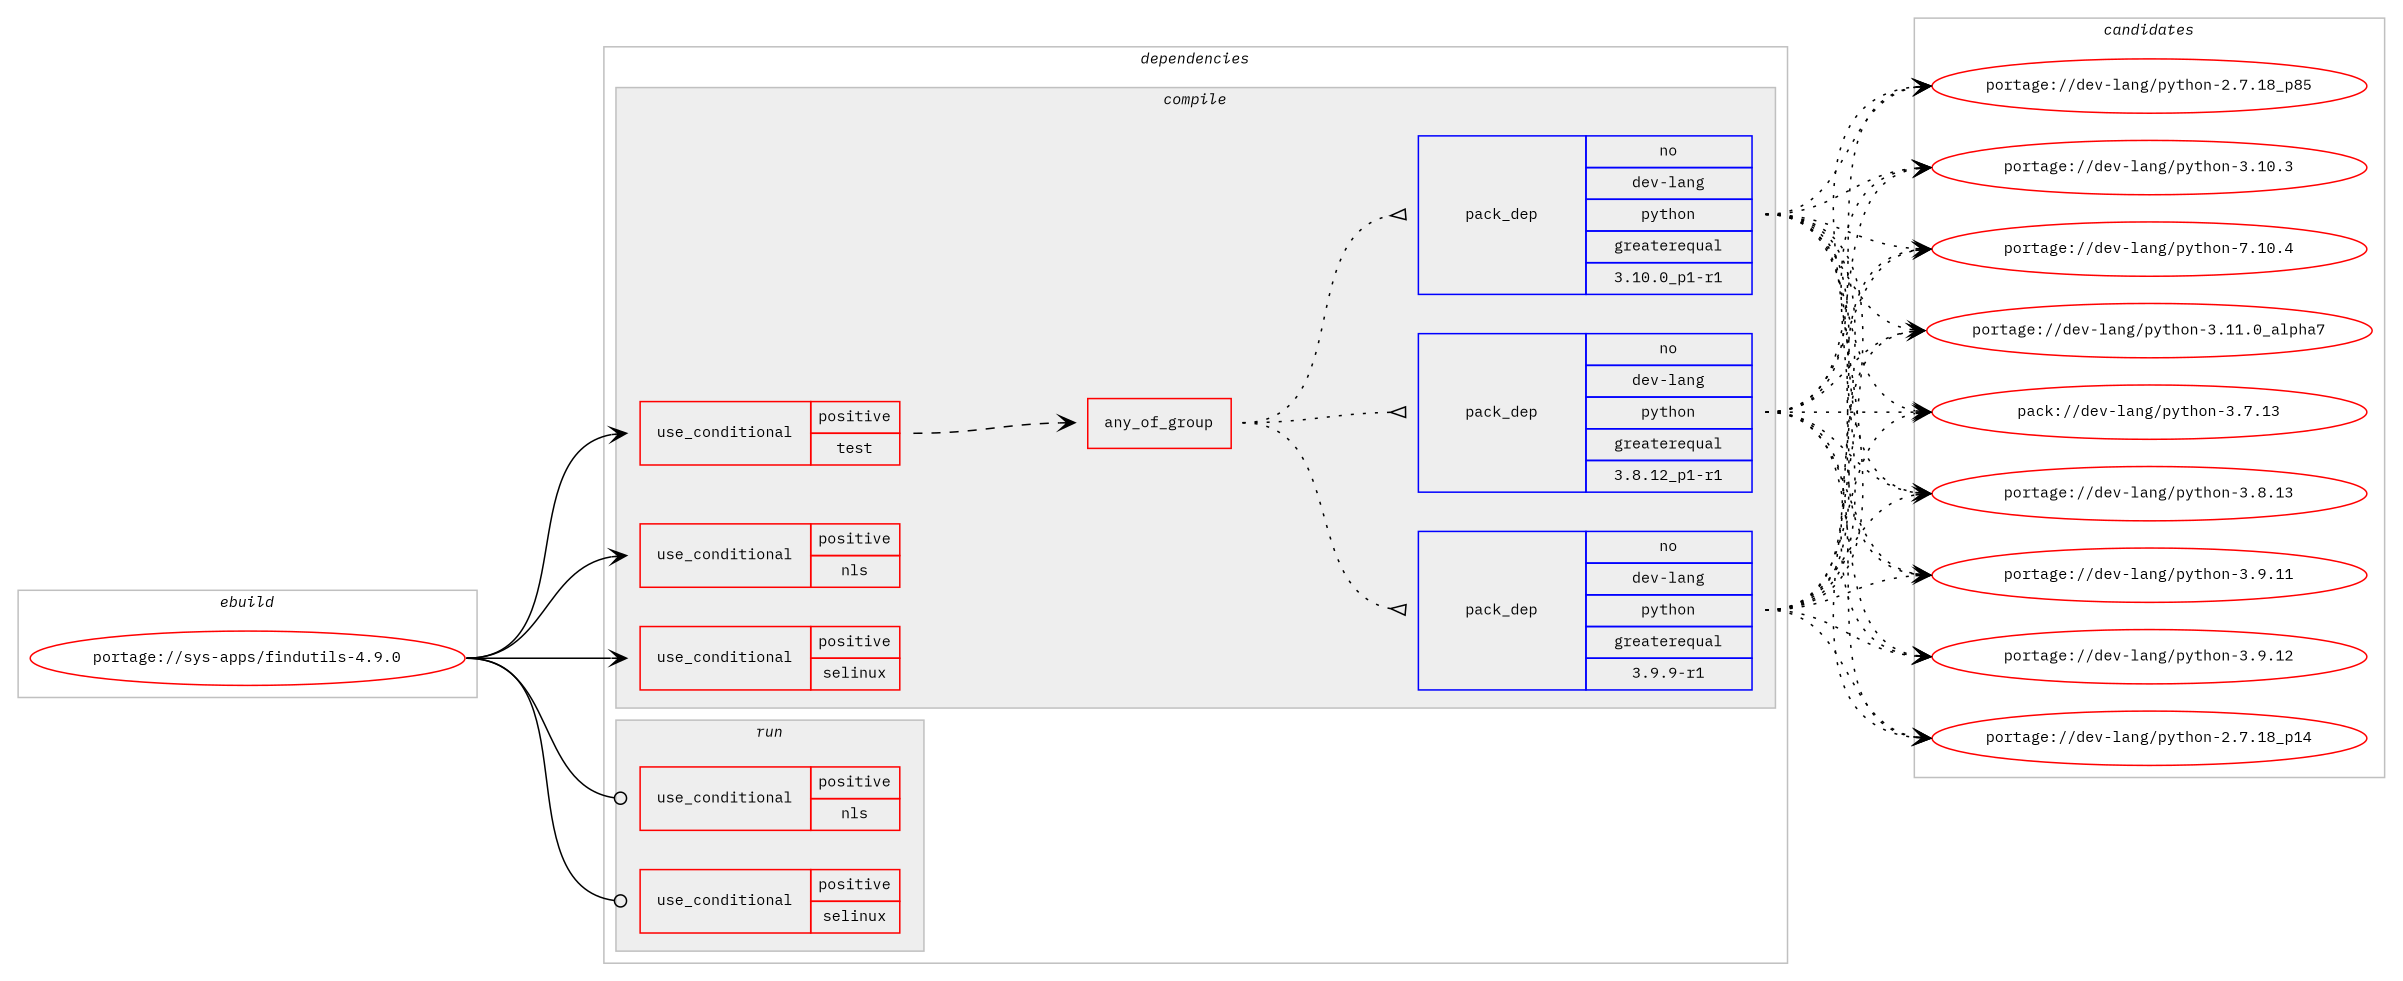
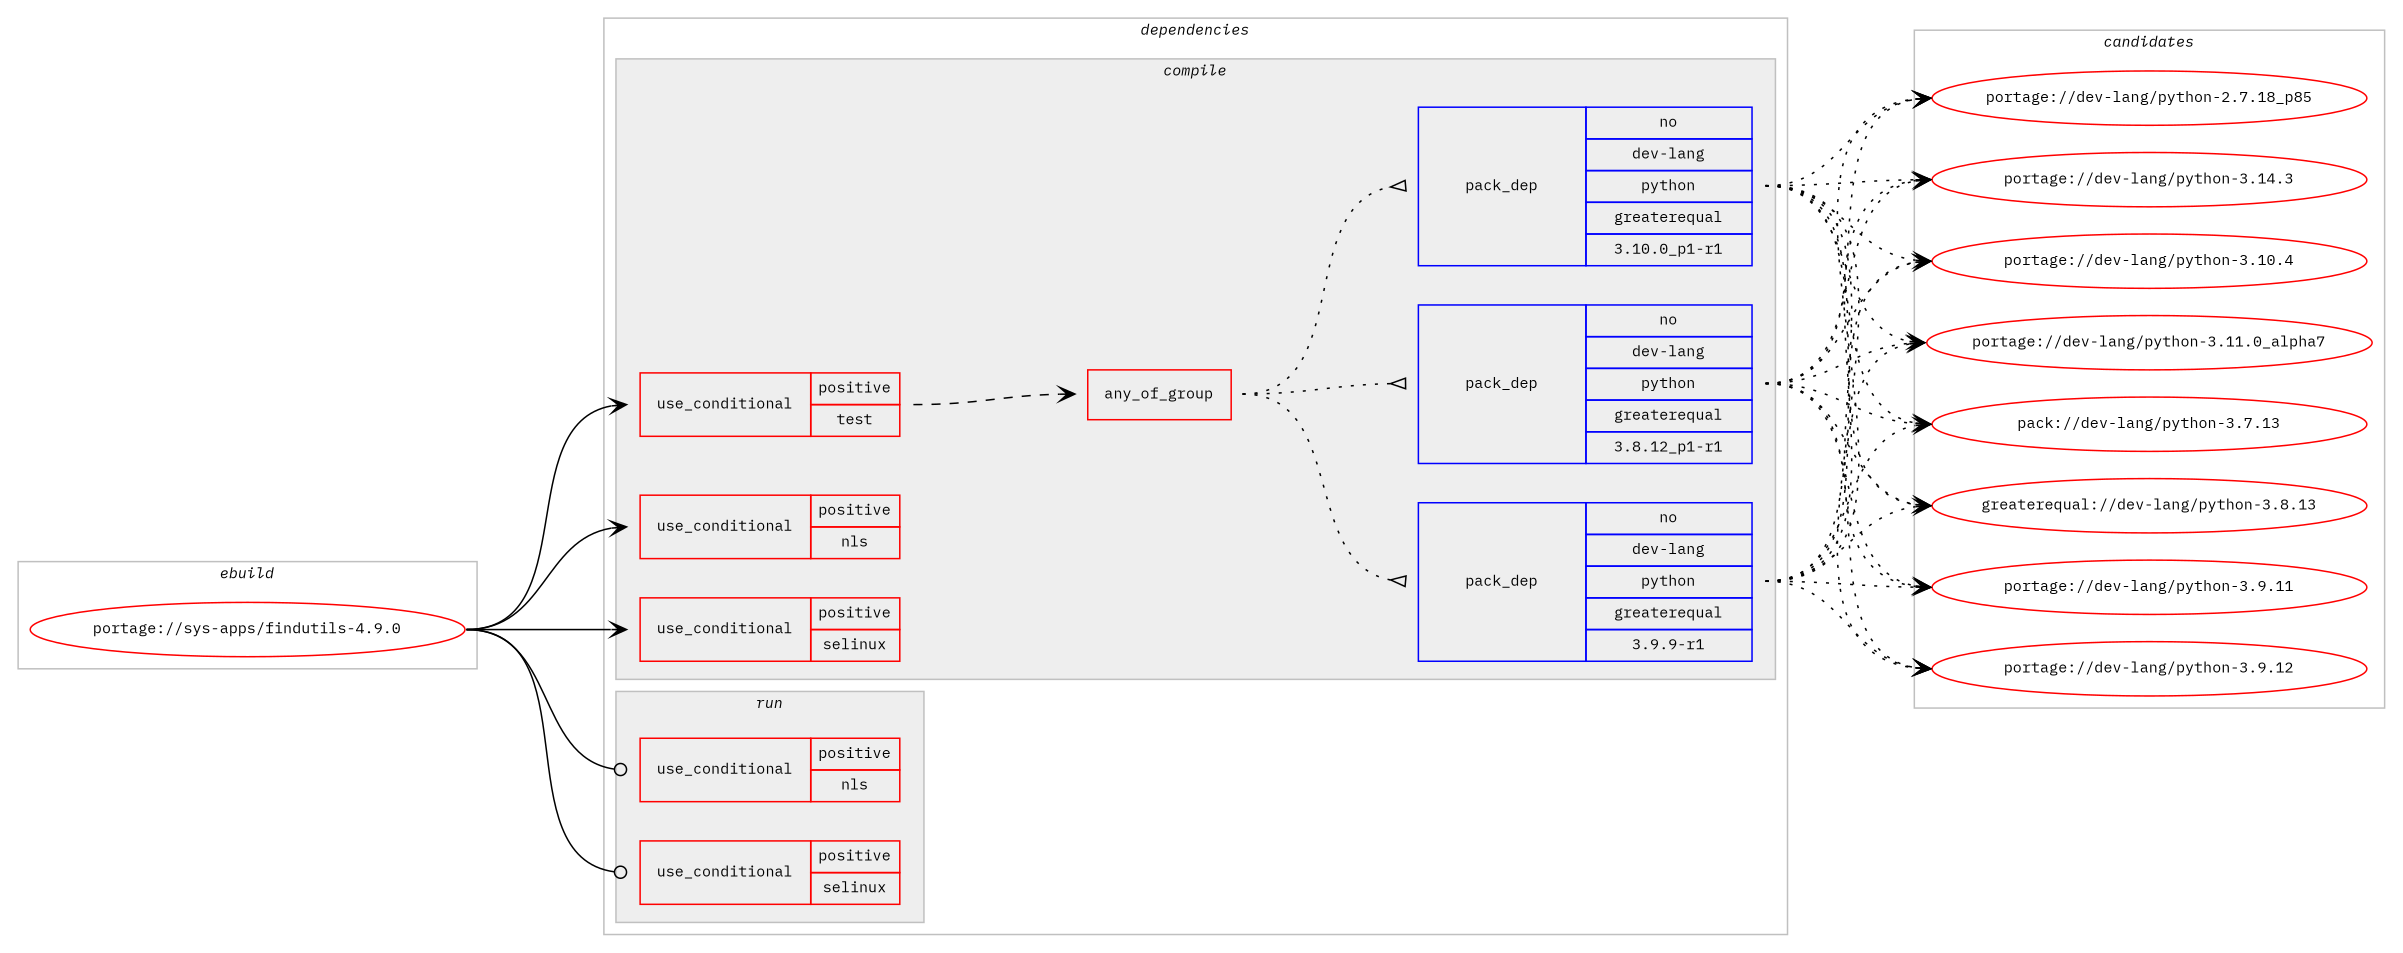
node "portage://dev-lang/python-3.10.3": label "portage://dev-lang/python-3.10.3" -> "portage://dev-lang/python-3.14.3"
node "portage://dev-lang/python-7.10.4": label "portage://dev-lang/python-7.10.4" -> "portage://dev-lang/python-3.10.4"
node "portage://dev-lang/python-3.8.13": label "portage://dev-lang/python-3.8.13" -> "greaterequal://dev-lang/python-3.8.13"
node "portage://dev-lang/python-2.7.18_p14": removed
